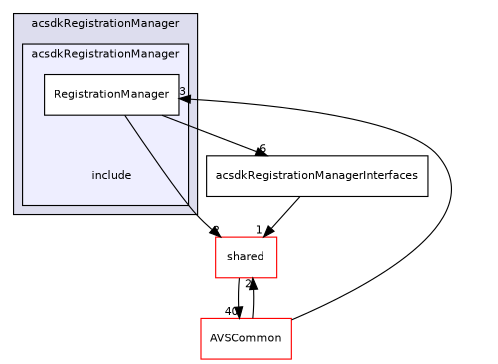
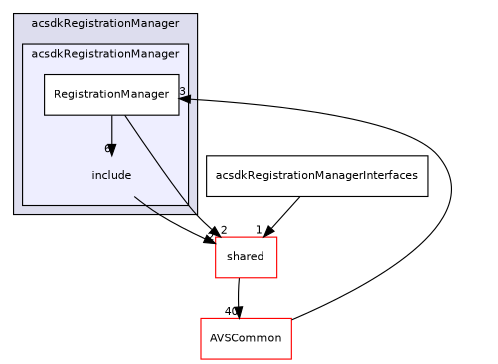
edge "RegistrationManager" -> "acsdkRegistrationManagerInterfaces": now "RegistrationManager" -> "include"
edge "AVSCommon" -> "shared": now "include" -> "shared"
